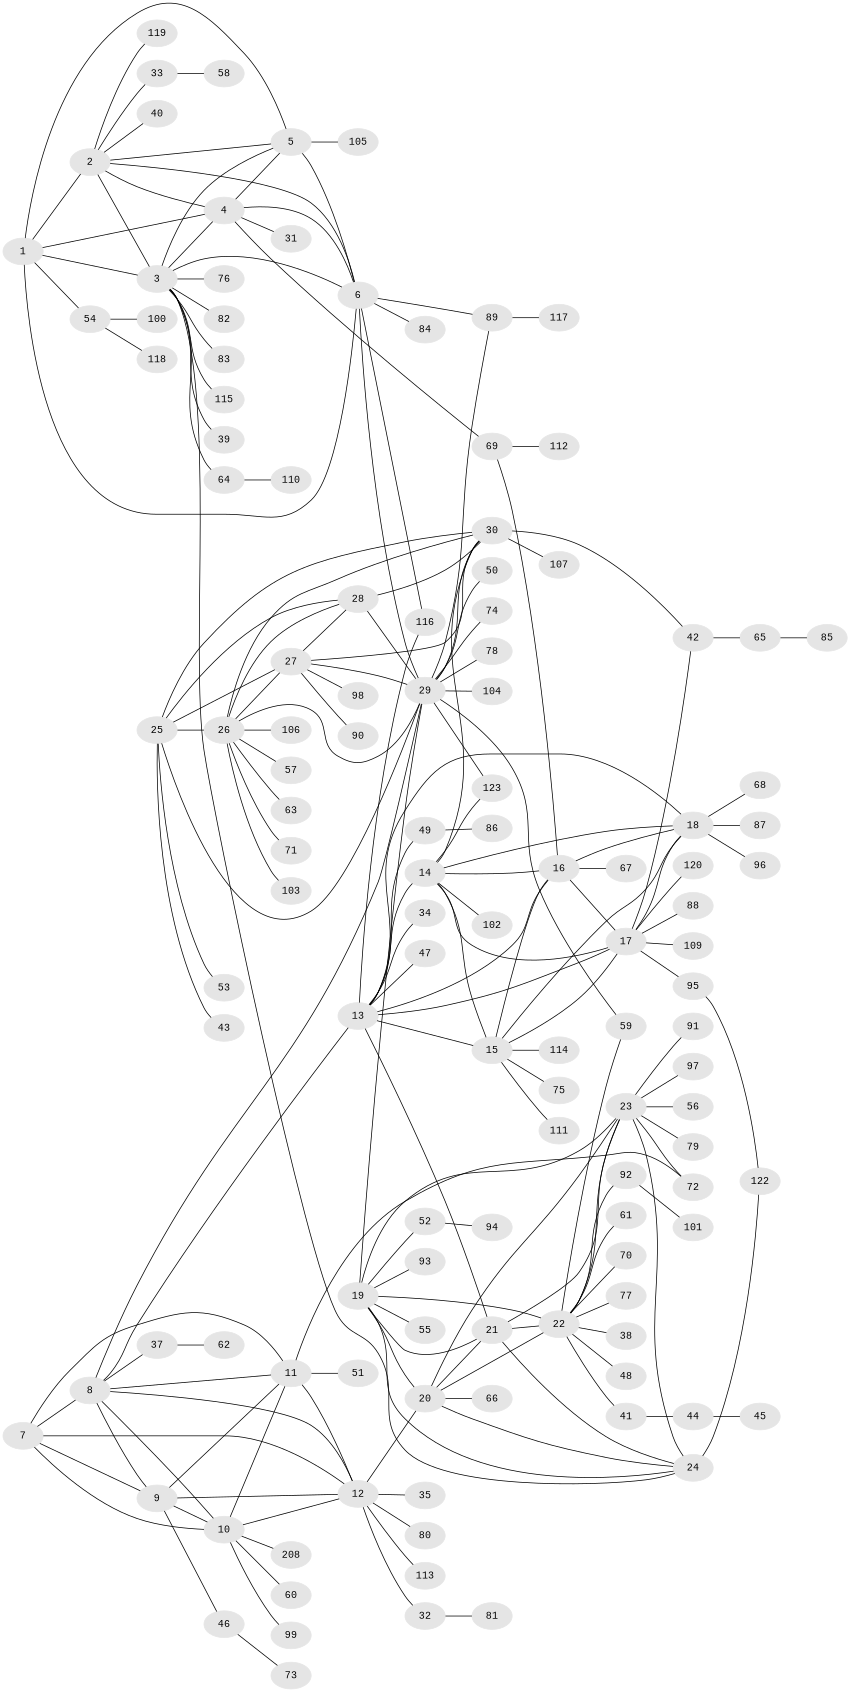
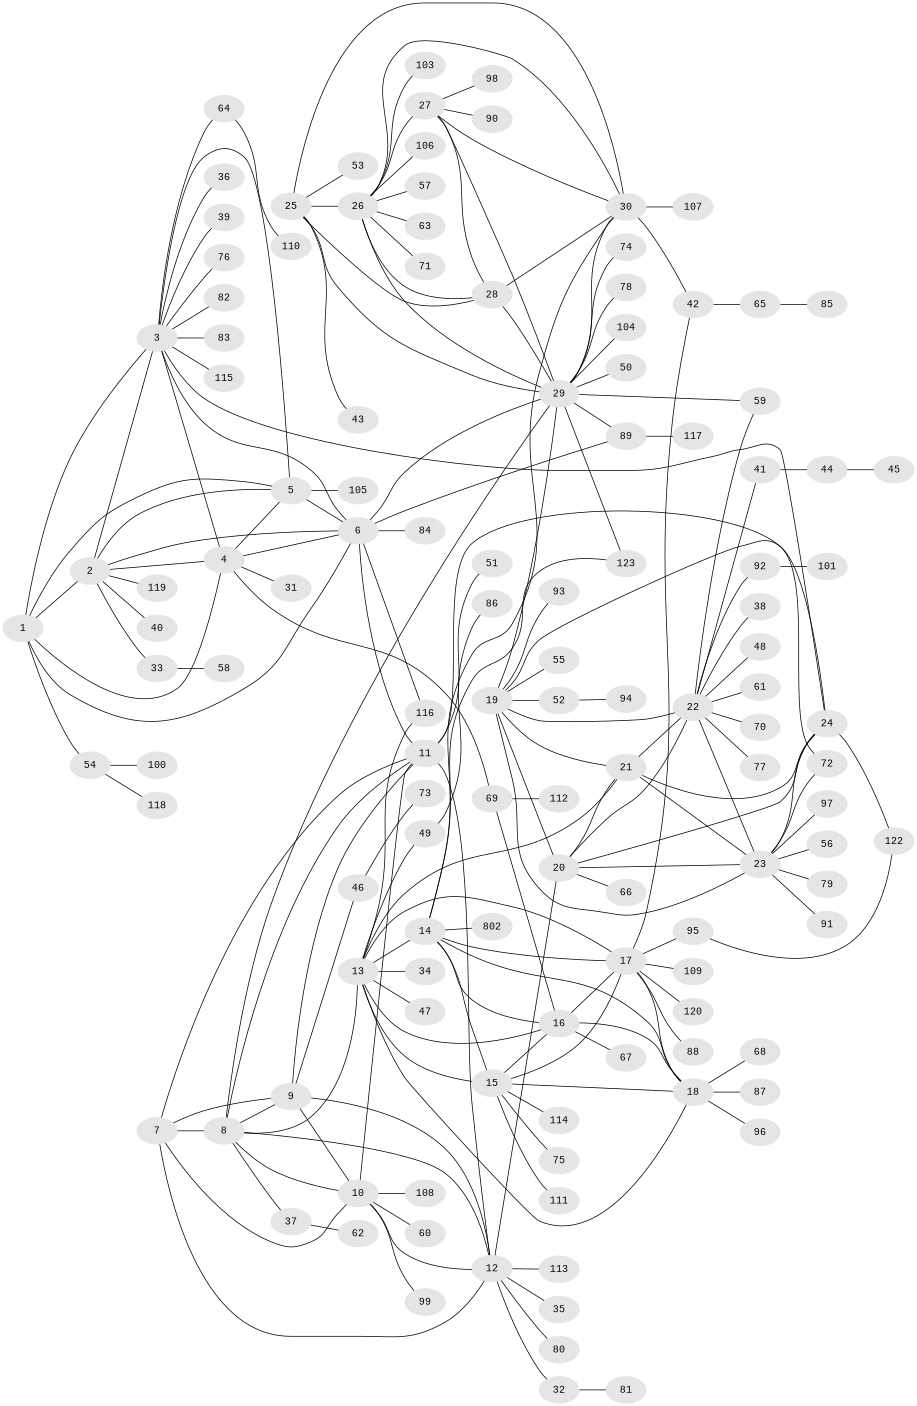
node "36": added
edge "6" -- "11": added
edge "27" -- "25": removed
node "102": label "102" -> "802"
node "208": label "208" -> "108"
